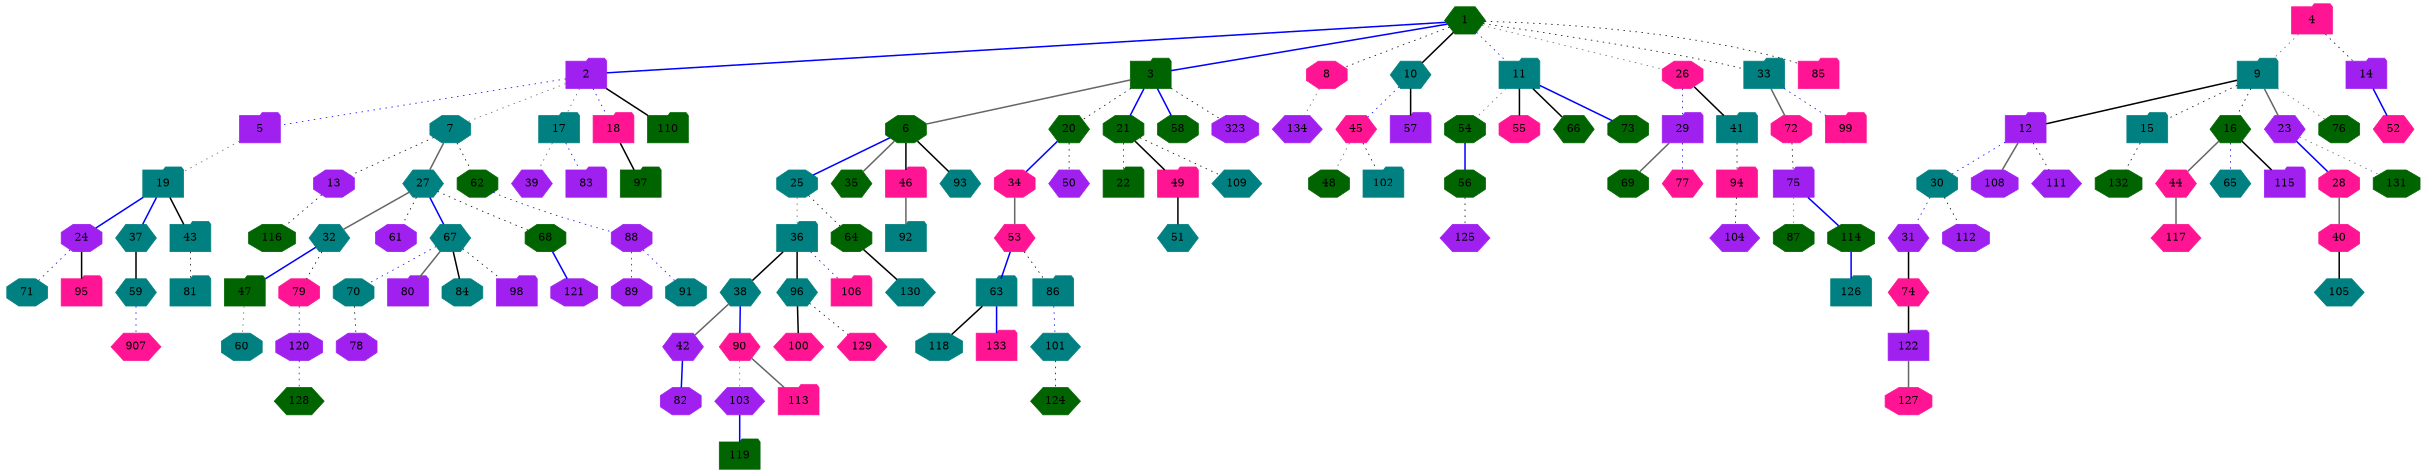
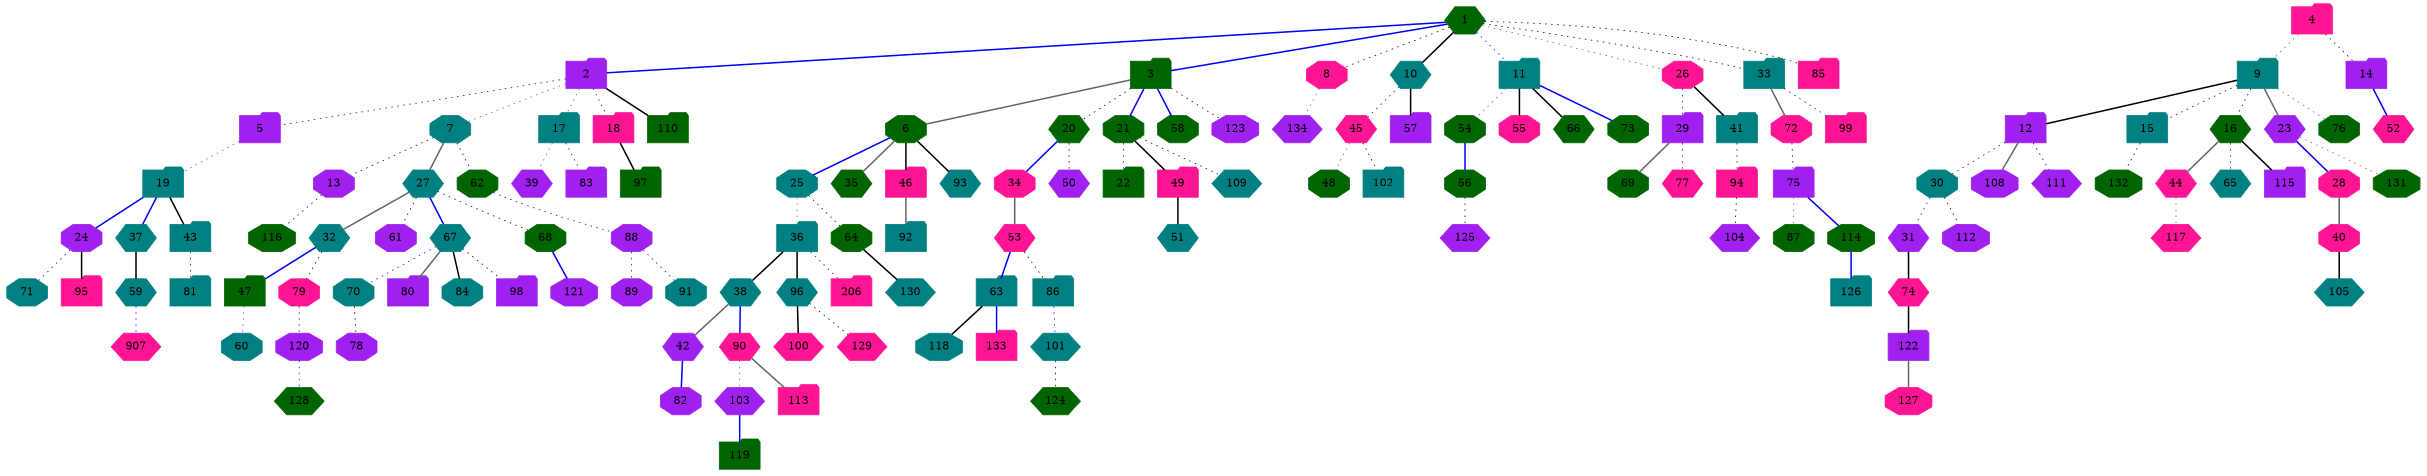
node "323": label "323" -> "123"
edge "44" -- "117": style bold -> dotted
node "106": label "106" -> "206"
